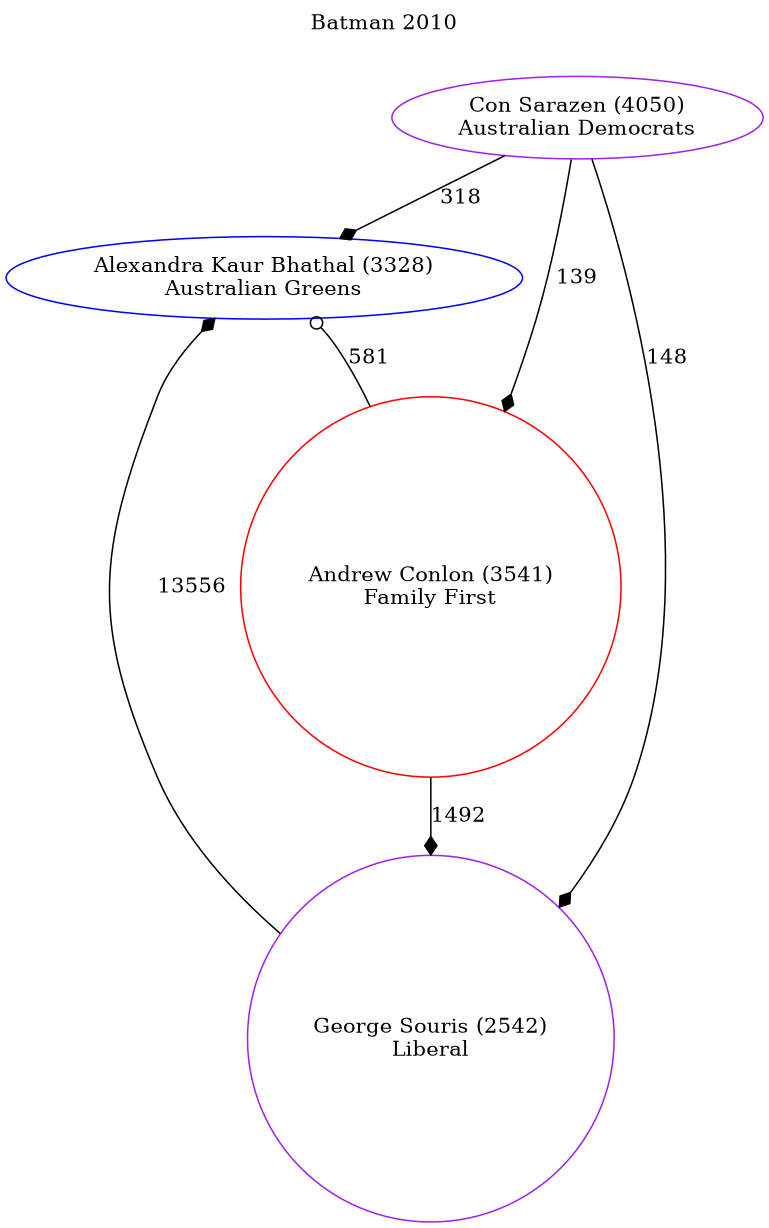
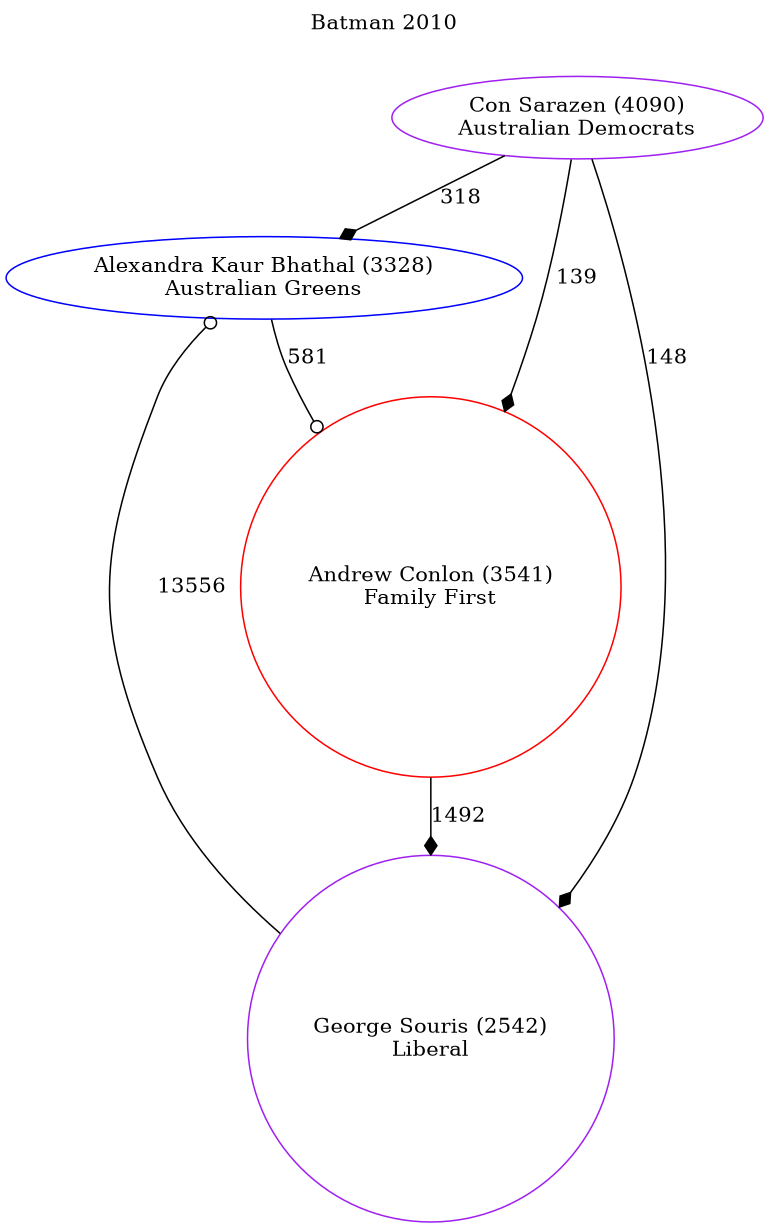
node "Con Sarazen (4050) Australian Democrats": label "Con Sarazen (4050) Australian Democrats" -> "Con Sarazen (4090) Australian Democrats"
edge "Andrew Conlon (3541) Family First" -> "Alexandra Kaur Bhathal (3328) Australian Greens": reversed
edge "George Souris (2542) Liberal" -> "Alexandra Kaur Bhathal (3328) Australian Greens": arrowhead diamond -> odot
